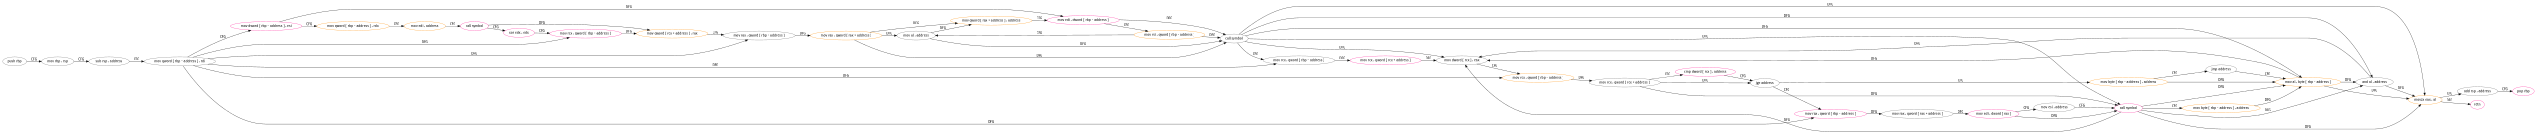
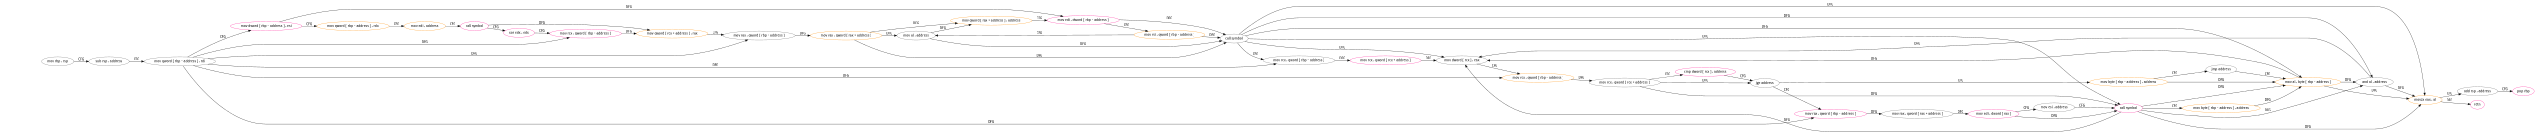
node "push rbp": removed
